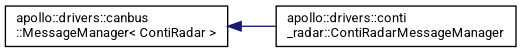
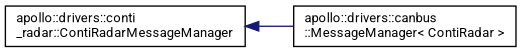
edge "apollo::drivers::conti _radar::ContiRadarMessageManager" -> "apollo::drivers::canbus ::MessageManager< ContiRadar >": reversed
